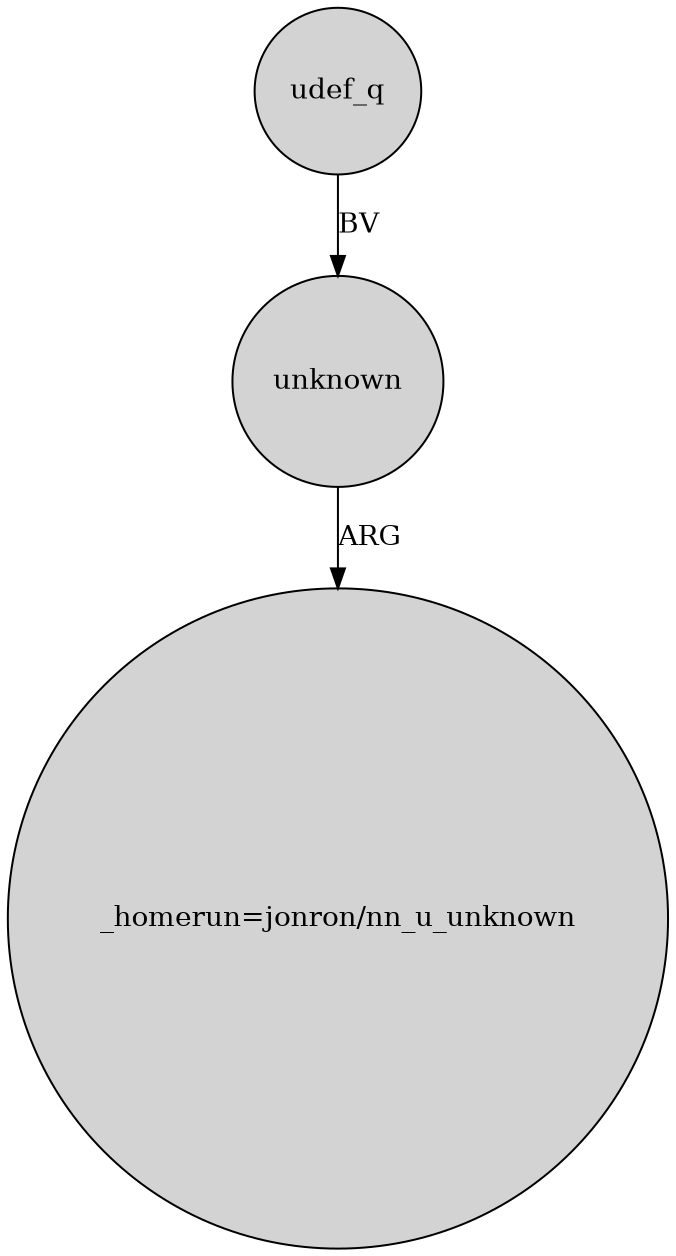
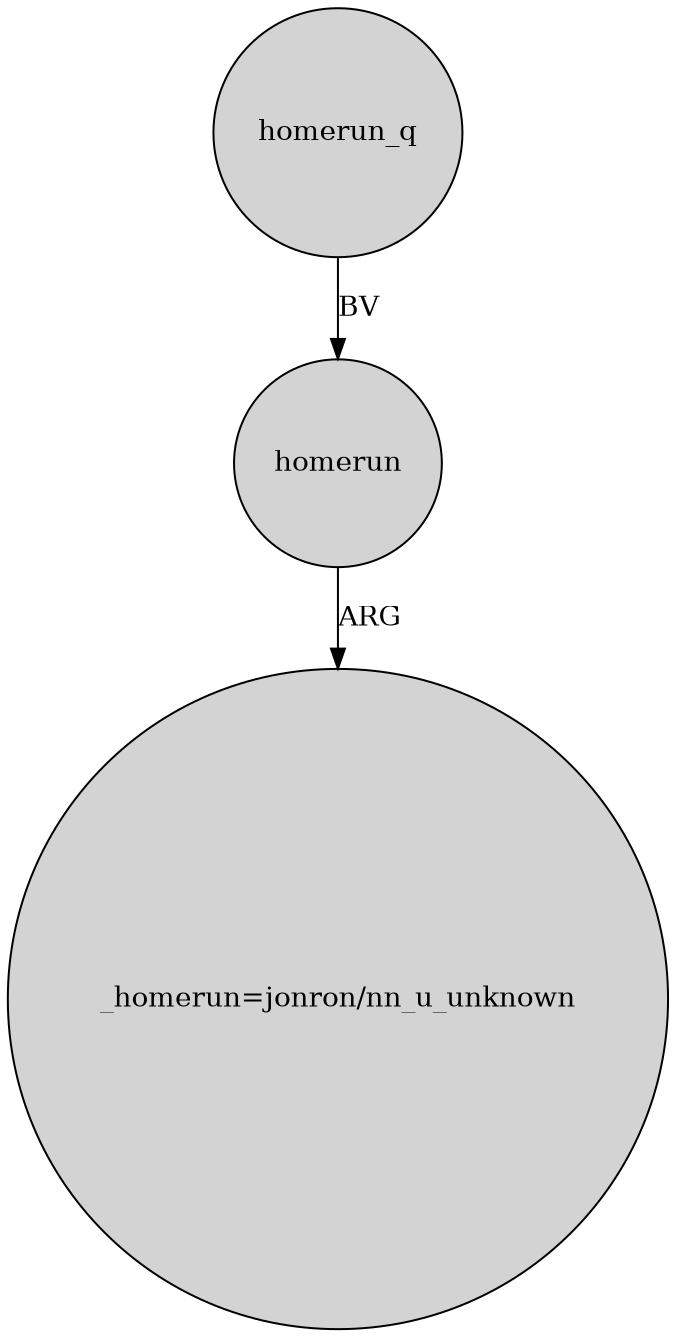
node "udef_q": label "udef_q" -> "homerun_q"
node "unknown": label "unknown" -> "homerun"
